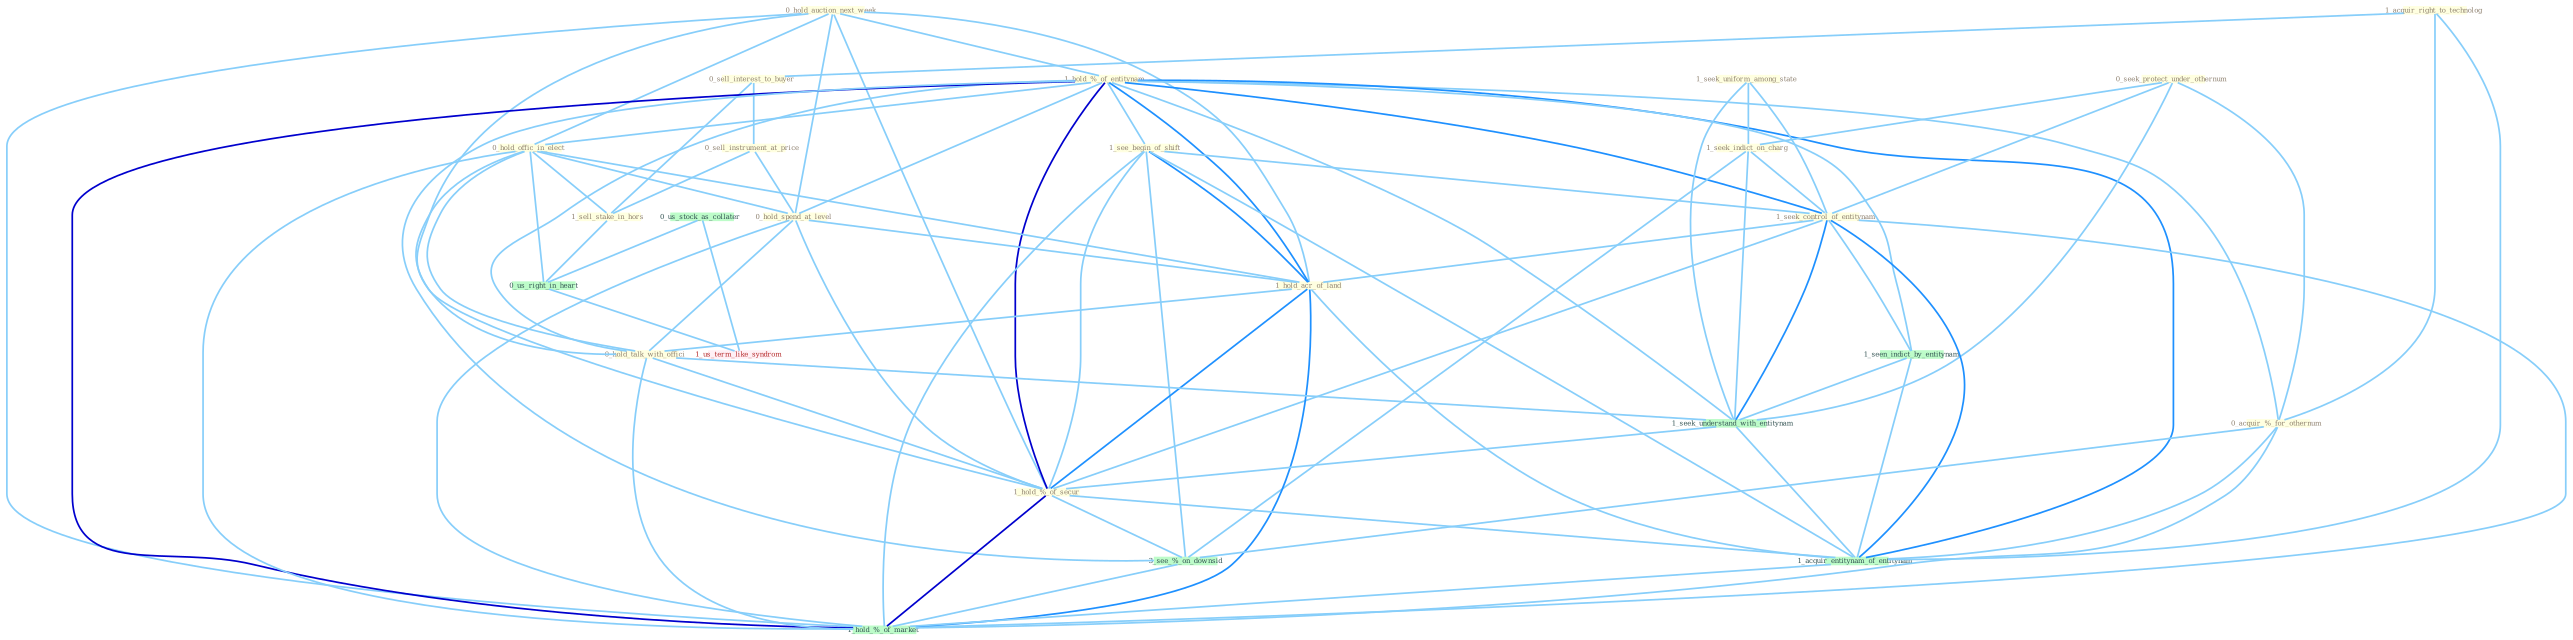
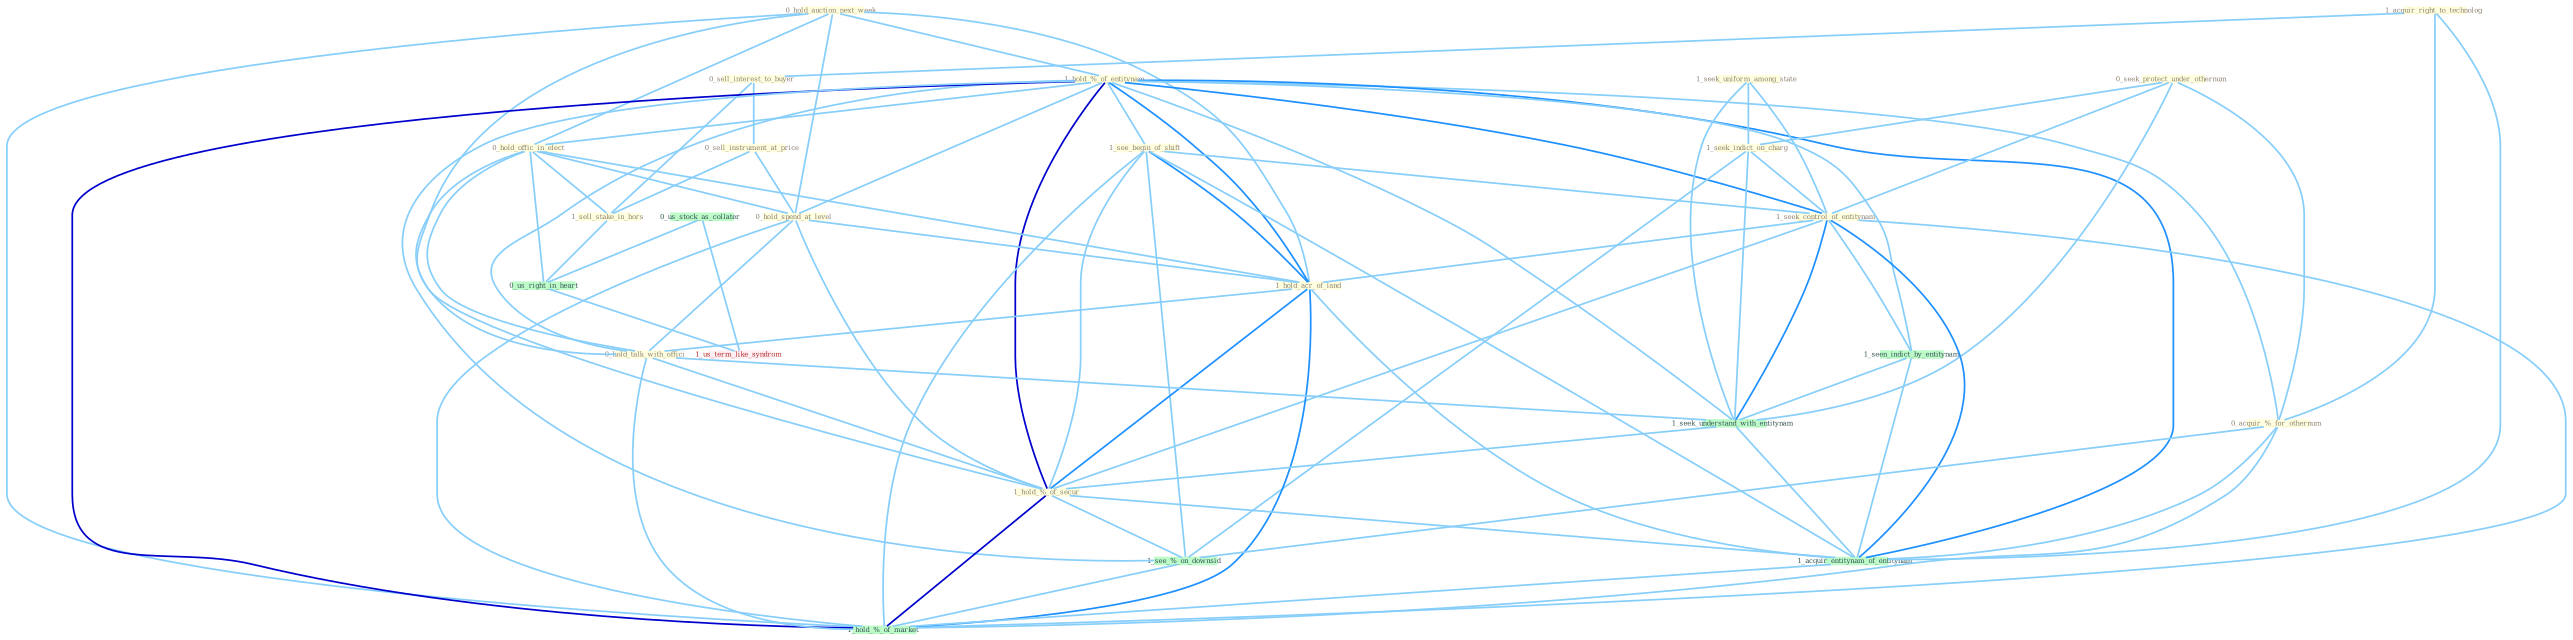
edge "0_hold_auction_next_week" -- "1_hold_%_of_secur": removed
edge "0_hold_offic_in_elect" -- "1_hold_%_of_market": removed
node "3_see_%_on_downsid": label "3_see_%_on_downsid" -> "1_see_%_on_downsid"
